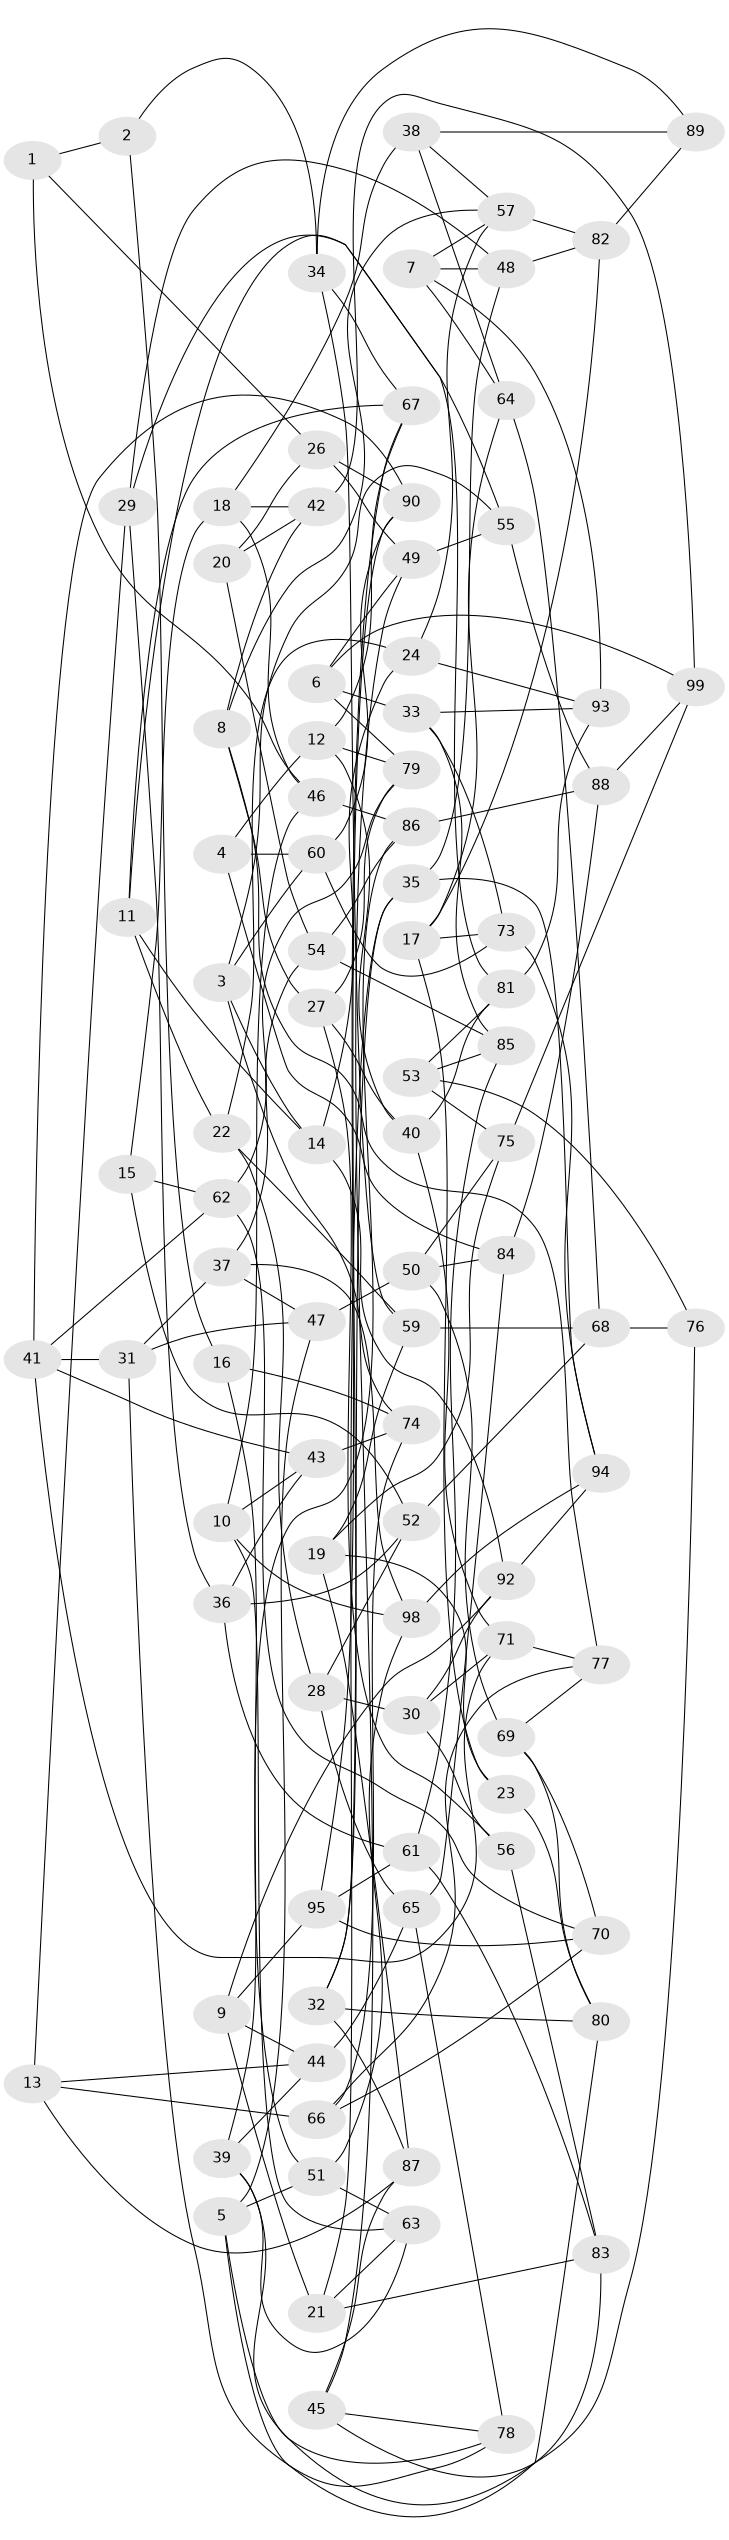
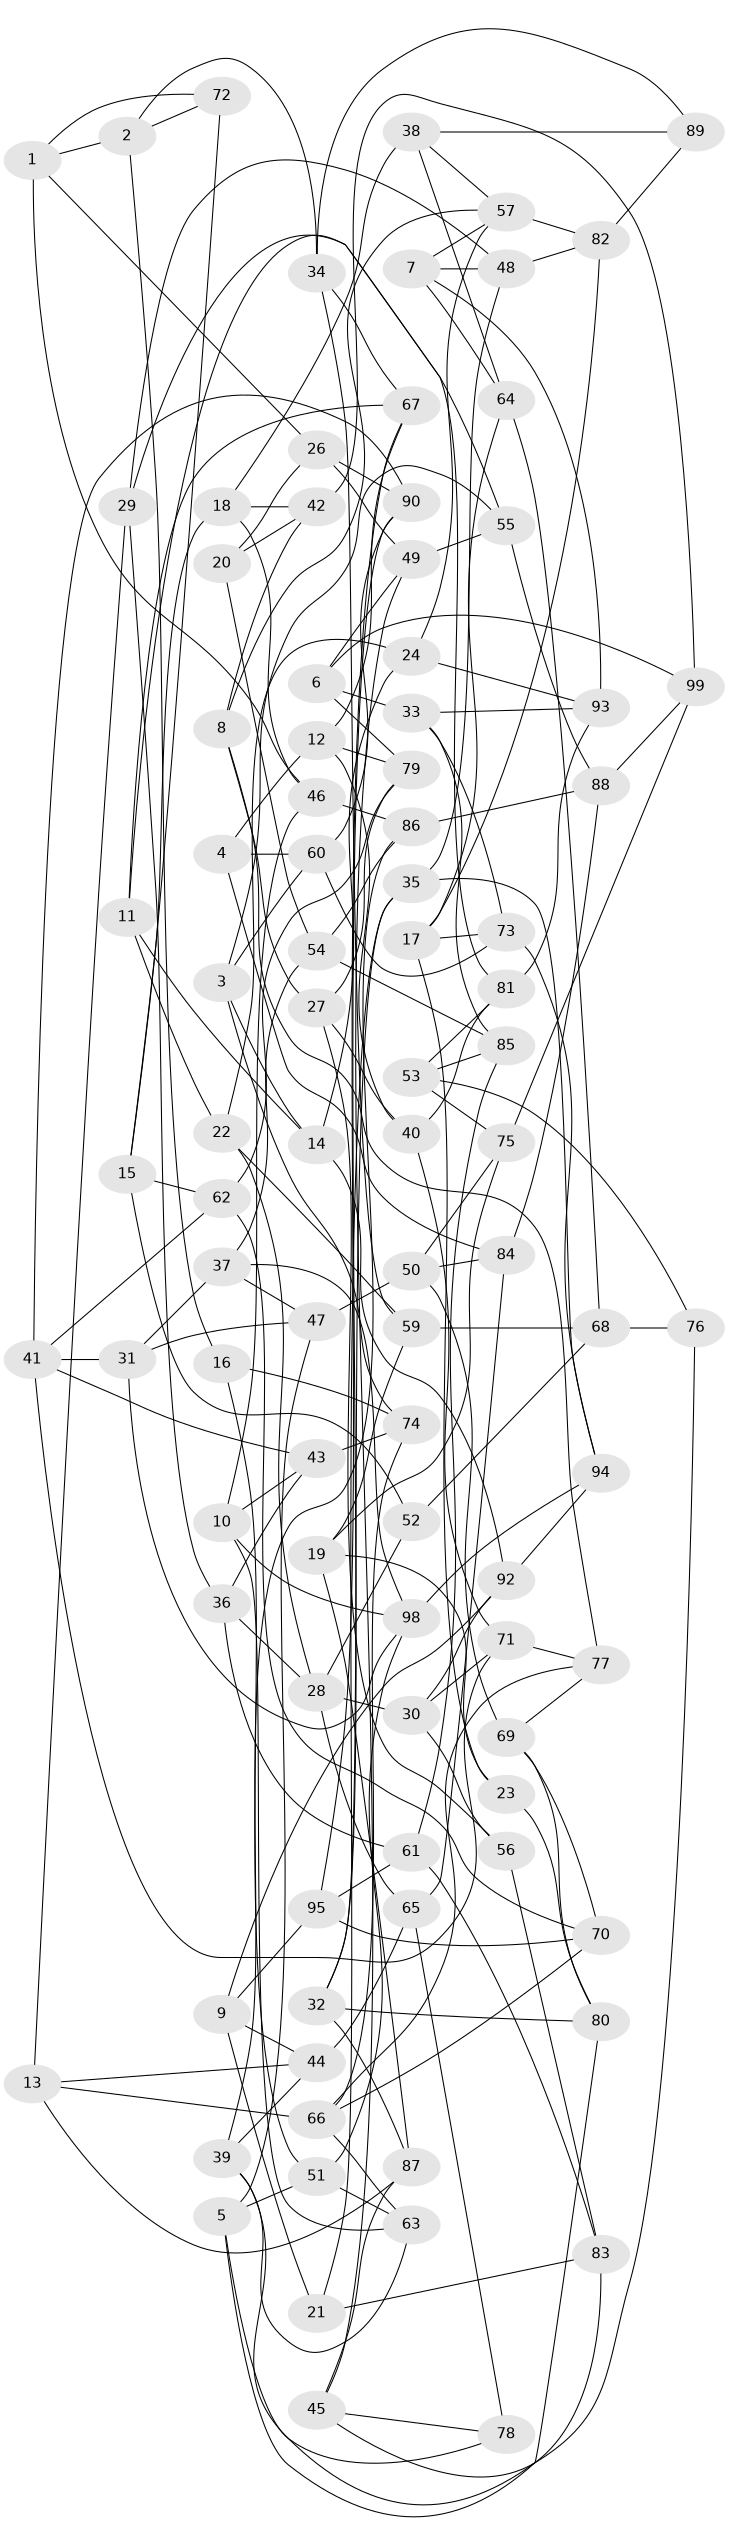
node "72": added
edge "52" -- "36": now "28" -- "36"
edge "31" -- "78": now "31" -- "98"
edge "63" -- "21": now "63" -- "66"
